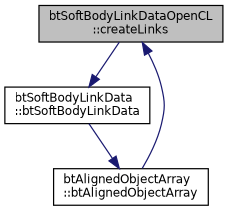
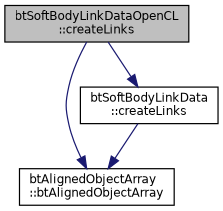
node "btSoftBodyLinkData ::btSoftBodyLinkData": label "btSoftBodyLinkData ::btSoftBodyLinkData" -> "btSoftBodyLinkData ::createLinks"
edge "btAlignedObjectArray ::btAlignedObjectArray" -> "btSoftBodyLinkDataOpenCL ::createLinks": reversed
